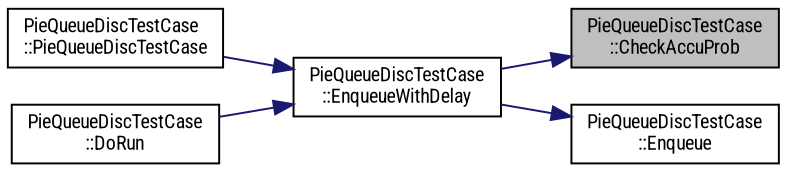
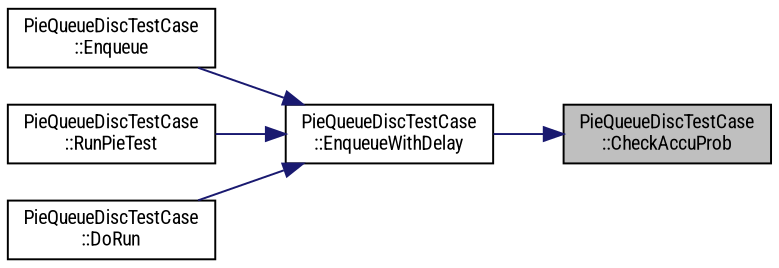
node "PieQueueDiscTestCase ::PieQueueDiscTestCase": label "PieQueueDiscTestCase ::PieQueueDiscTestCase" -> "PieQueueDiscTestCase ::RunPieTest"
edge "PieQueueDiscTestCase ::EnqueueWithDelay" -> "PieQueueDiscTestCase ::Enqueue": reversed
